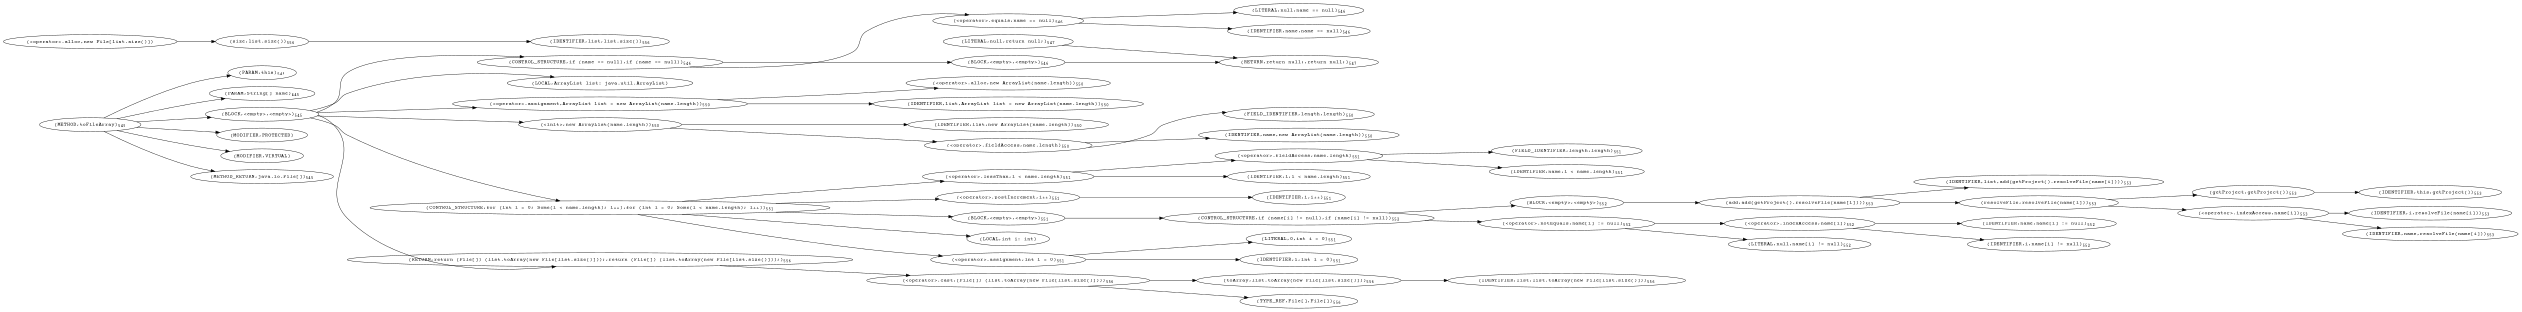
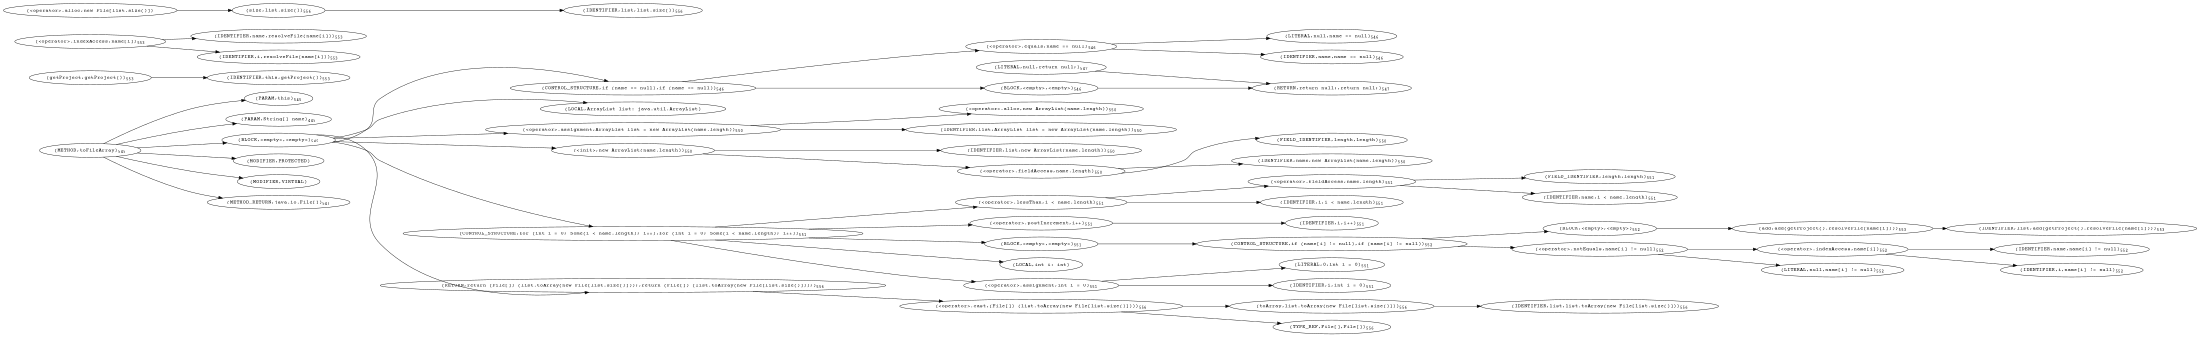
node "(resolveFile,resolveFile(name[i]))": removed
